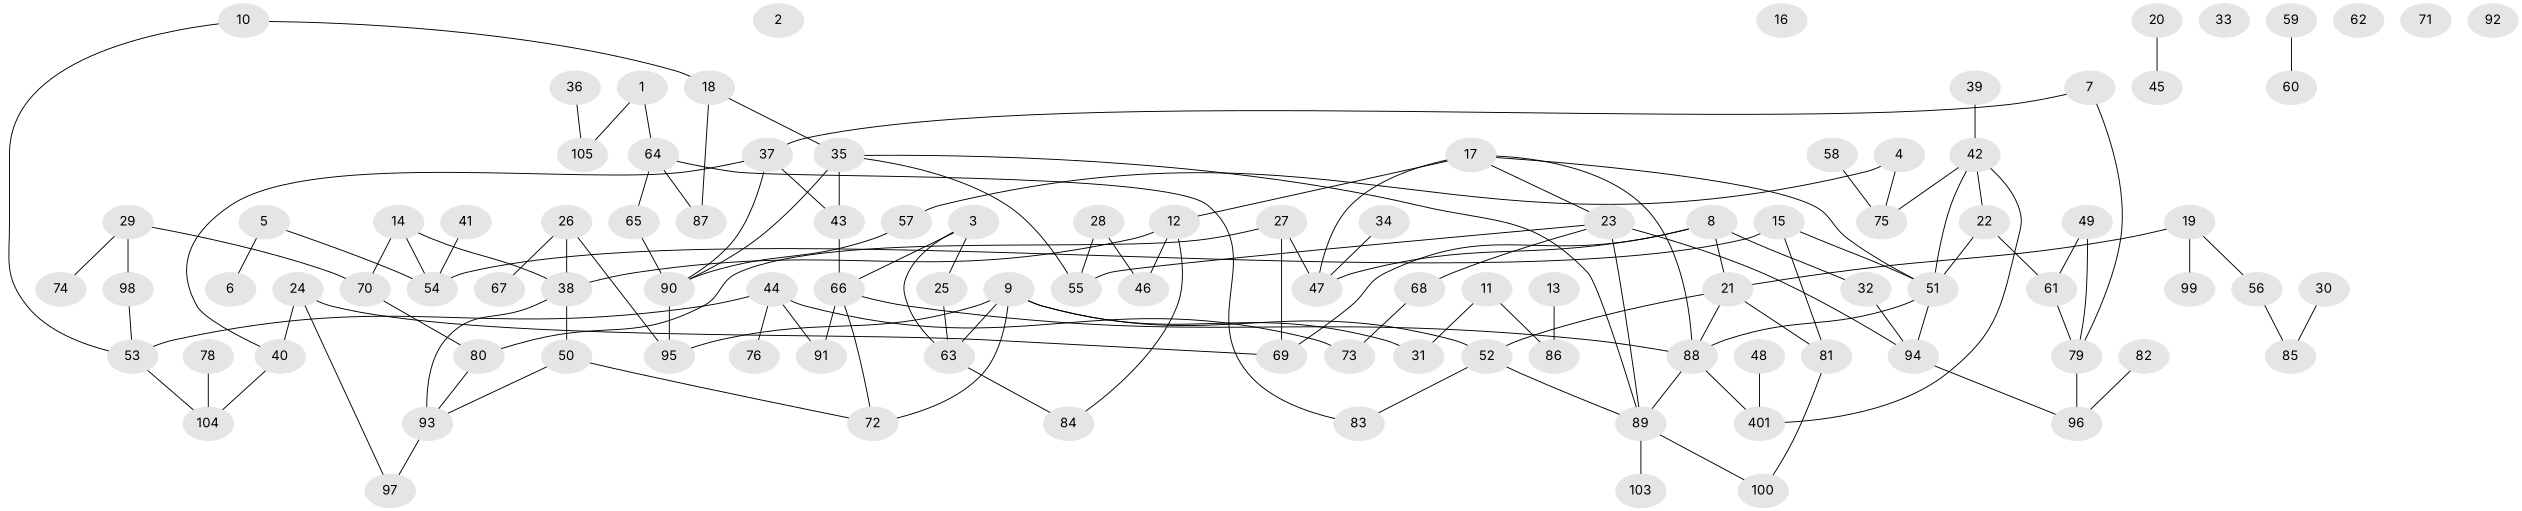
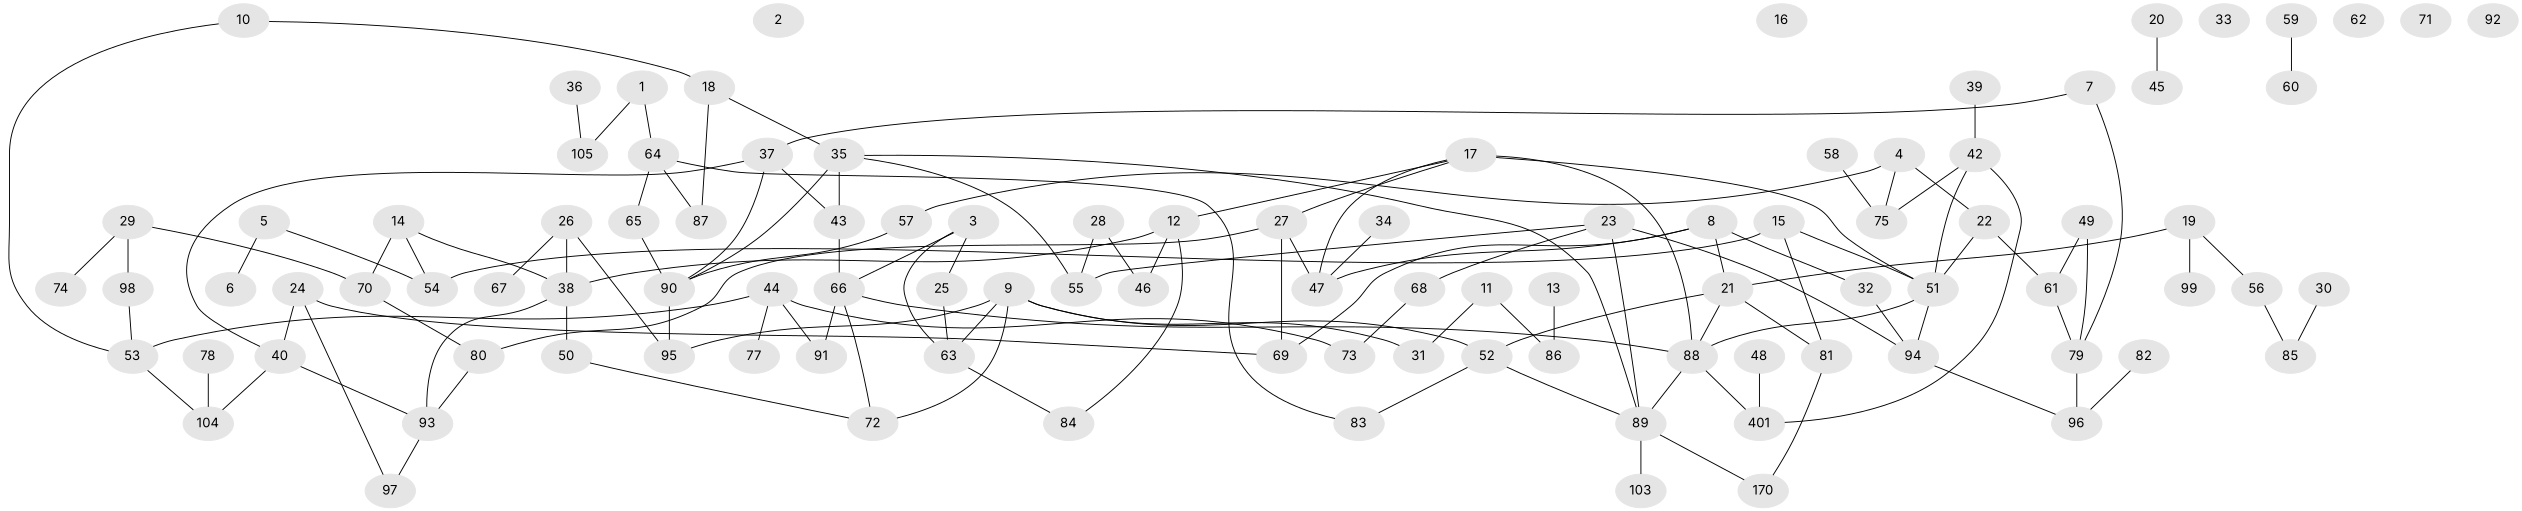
edge "42" -- "22": now "4" -- "22"
edge "17" -- "23": now "17" -- "27"
node "41": removed
node "76": label "76" -> "77"
edge "50" -- "93": now "40" -- "93"
node "100": label "100" -> "170"
